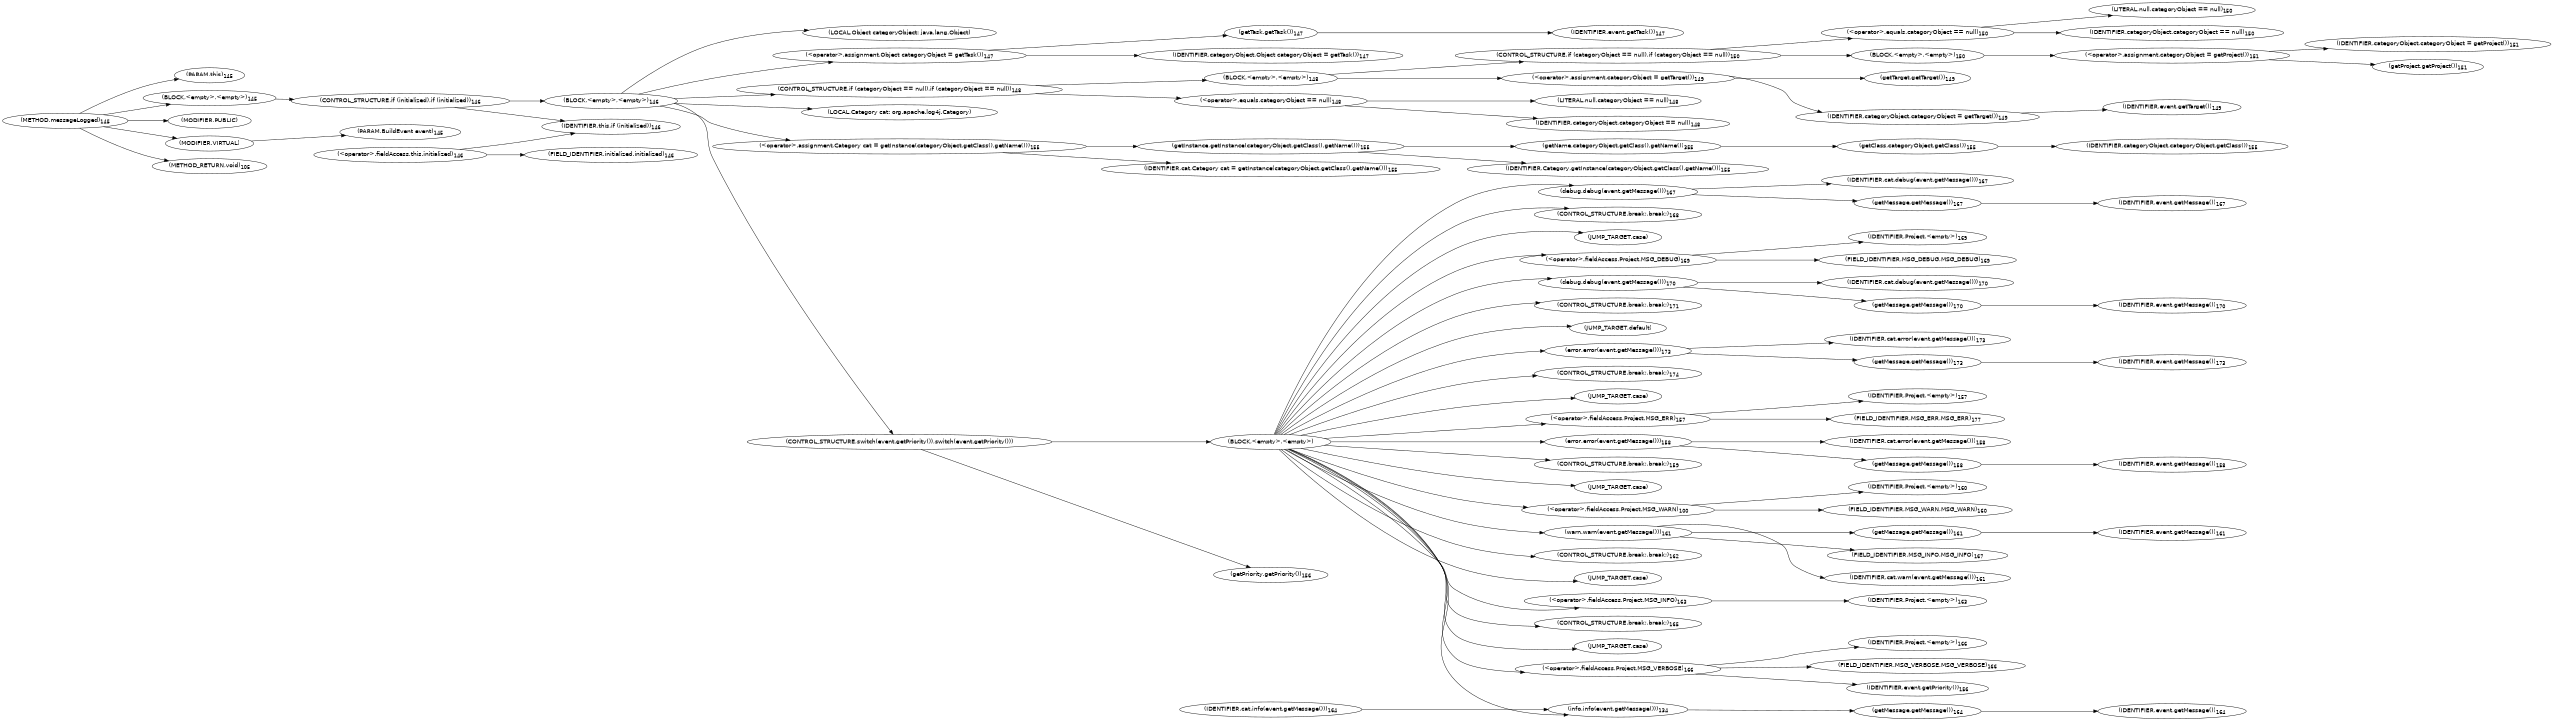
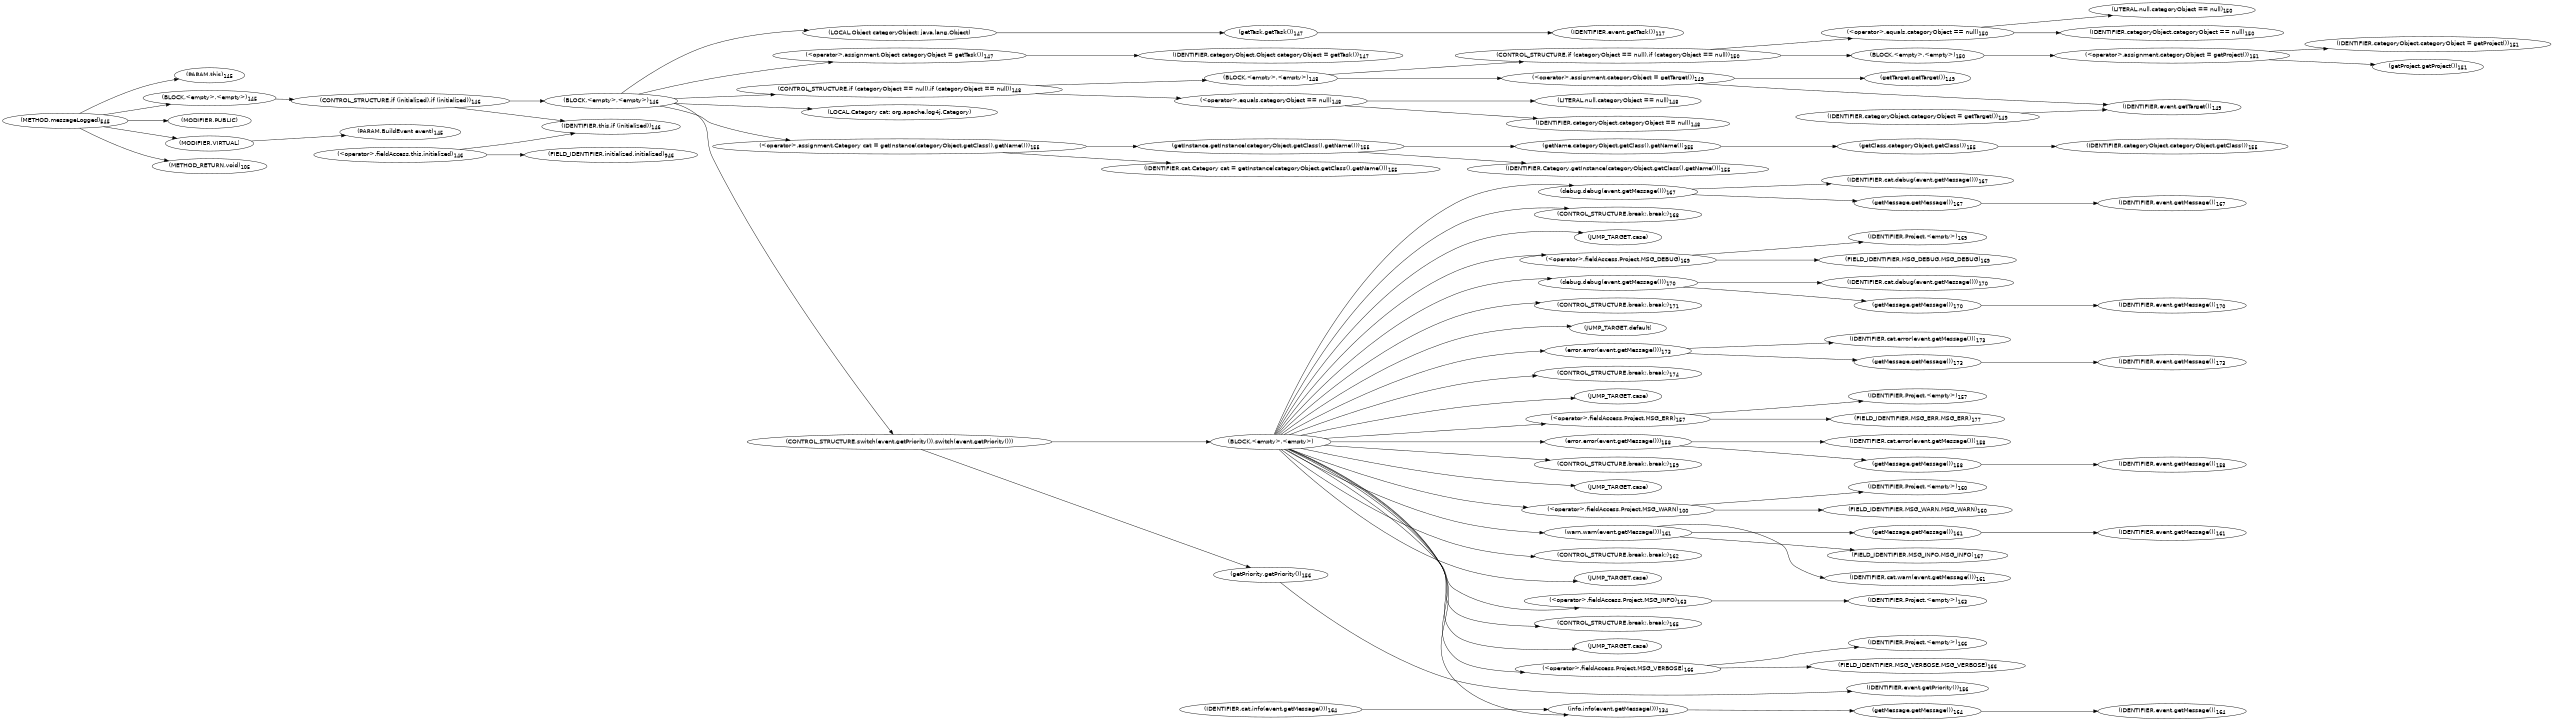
node "(IDENTIFIER,event,getTask())": text "147" -> "117"
edge "(<operator>.assignment,Object categoryObject = getTask())" -> "(getTask,getTask())": now "(LOCAL,Object categoryObject: java.lang.Object)" -> "(getTask,getTask())"
edge "(<operator>.assignment,categoryObject = getTarget())" -> "(IDENTIFIER,categoryObject,categoryObject = getTarget())": now "(<operator>.assignment,categoryObject = getTarget())" -> "(IDENTIFIER,event,getTarget())"
node "(METHOD,messageLogged)": text "145" -> "545"
node "(FIELD_IDENTIFIER,initialized,initialized)": text "146" -> "946"
edge "(<operator>.fieldAccess,Project.MSG_VERBOSE)" -> "(IDENTIFIER,event,getPriority())": now "(getPriority,getPriority())" -> "(IDENTIFIER,event,getPriority())"
